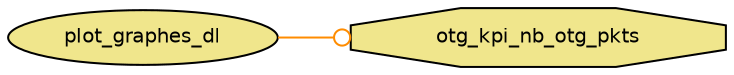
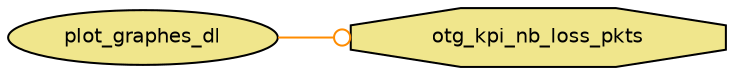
node "otg_kpi_nb_otg_pkts": label "otg_kpi_nb_otg_pkts" -> "otg_kpi_nb_loss_pkts"
